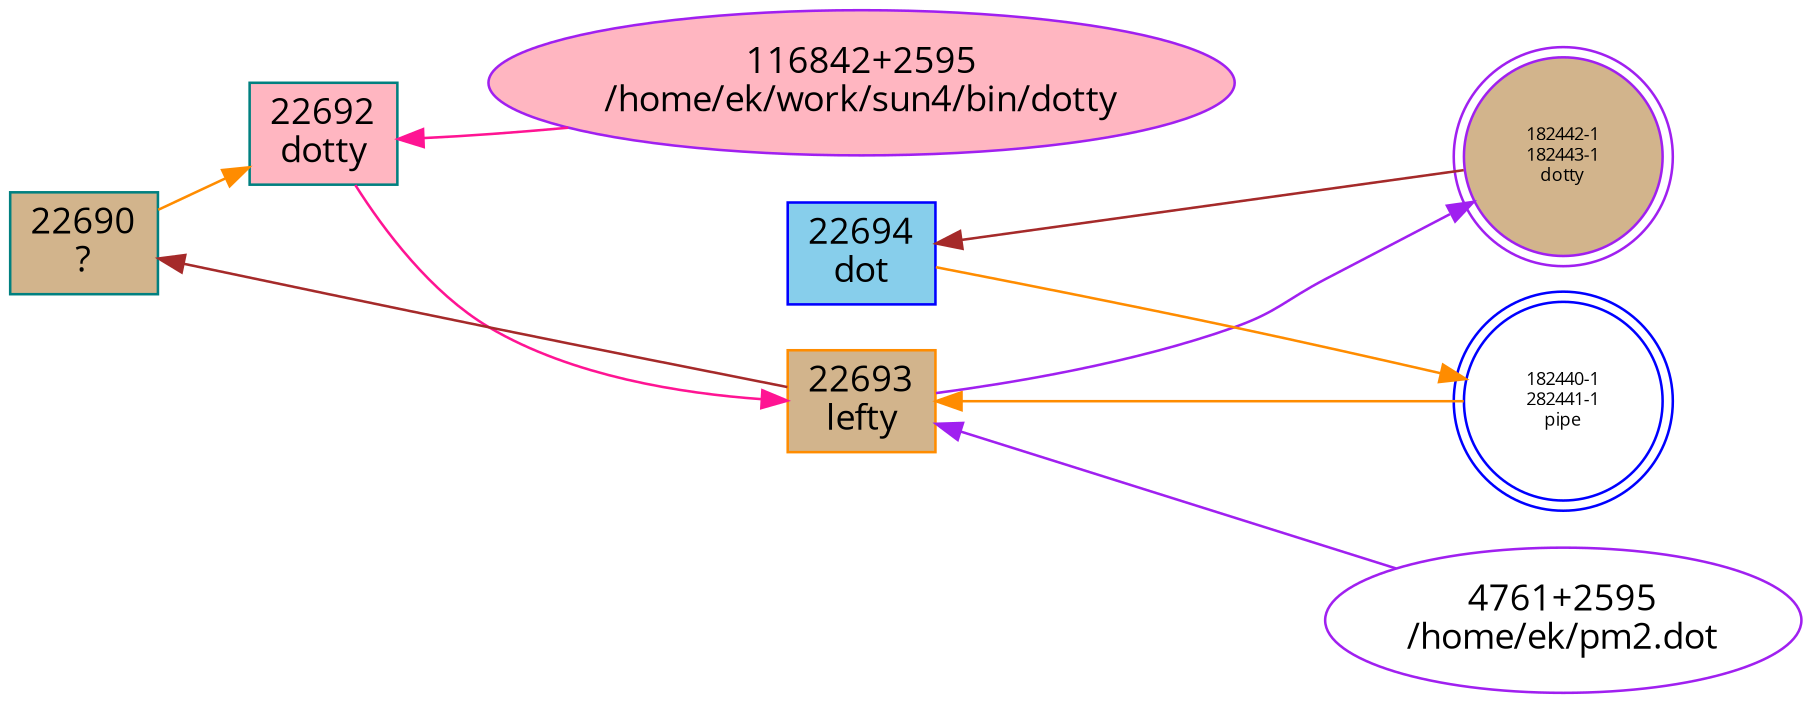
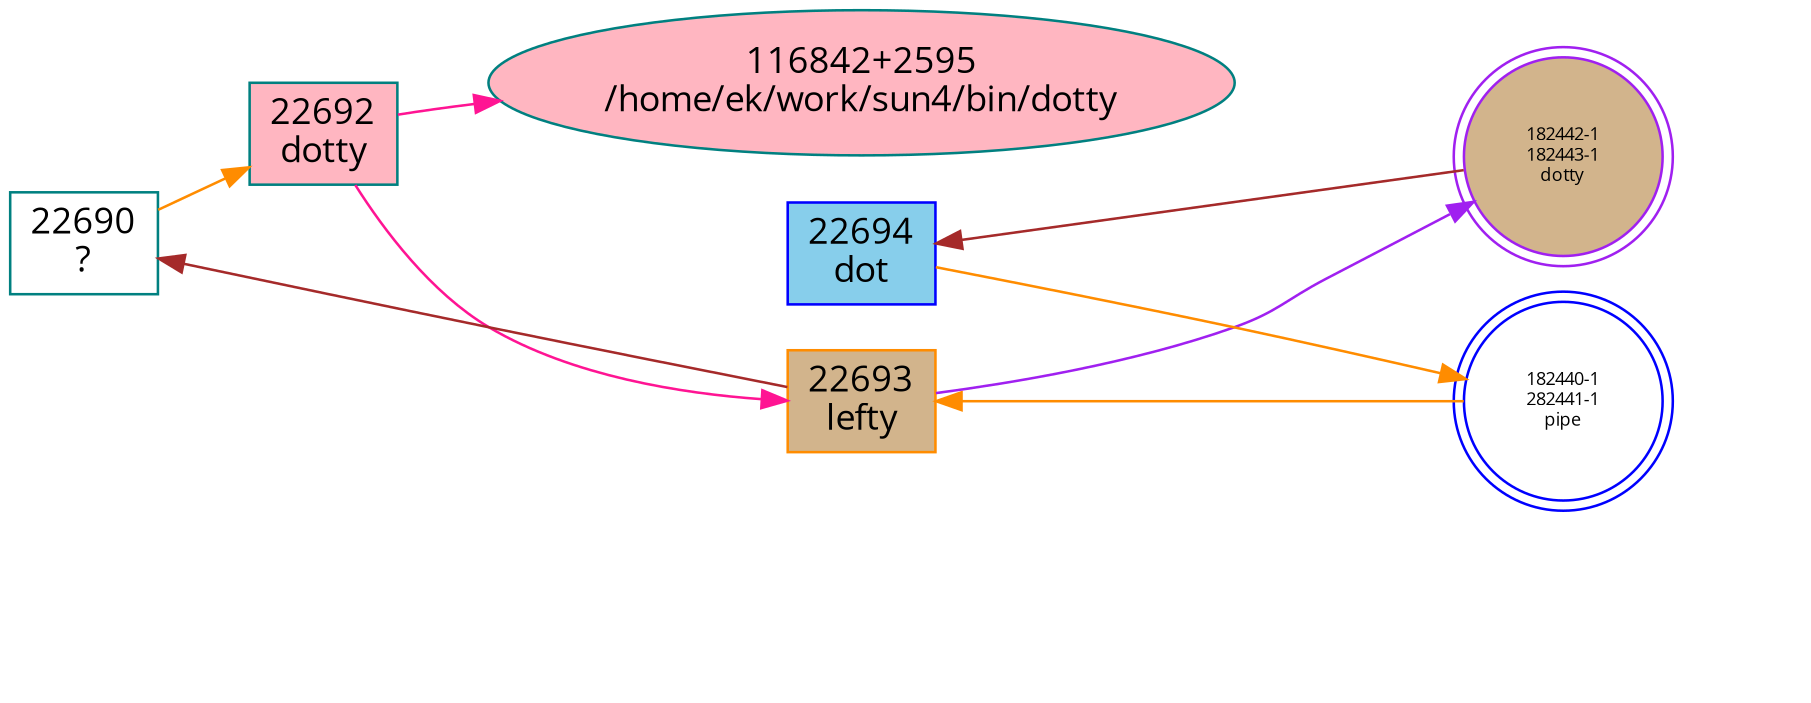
node "116842+2595 /home/ek/work/sun4/bin/dotty": color purple -> teal
edge "116842+2595 /home/ek/work/sun4/bin/dotty" -> "22692 dotty": reversed
node "22690 ?": fillcolor tan -> white
node "4761+2595 /home/ek/pm2.dot": removed
